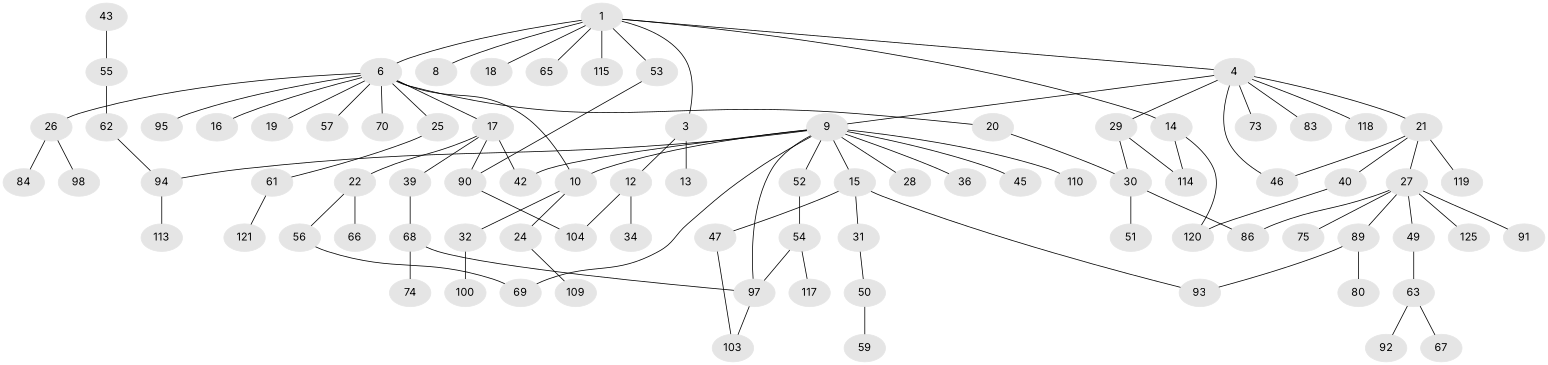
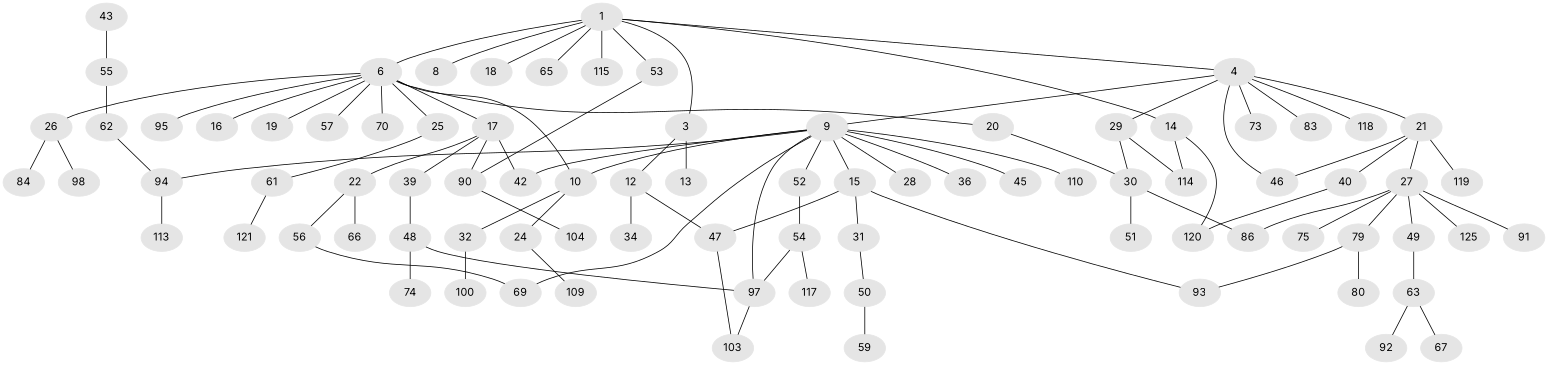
edge "12" -- "104": now "12" -- "47"
node "68": label "68" -> "48"
node "89": label "89" -> "79"
